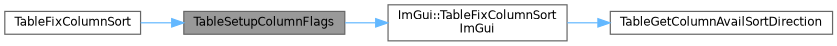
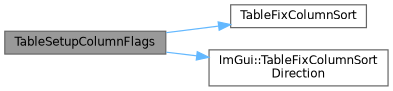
edge "TableFixColumnSort" -> "TableSetupColumnFlags": reversed
node "ImGui::TableFixColumnSort ImGui": label "ImGui::TableFixColumnSort ImGui" -> "ImGui::TableFixColumnSort Direction"
node "TableGetColumnAvailSortDirection": removed
